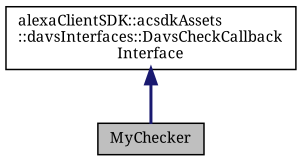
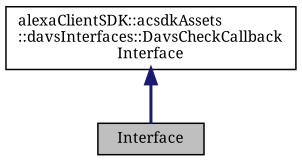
node "MyChecker": label "MyChecker" -> "Interface"
